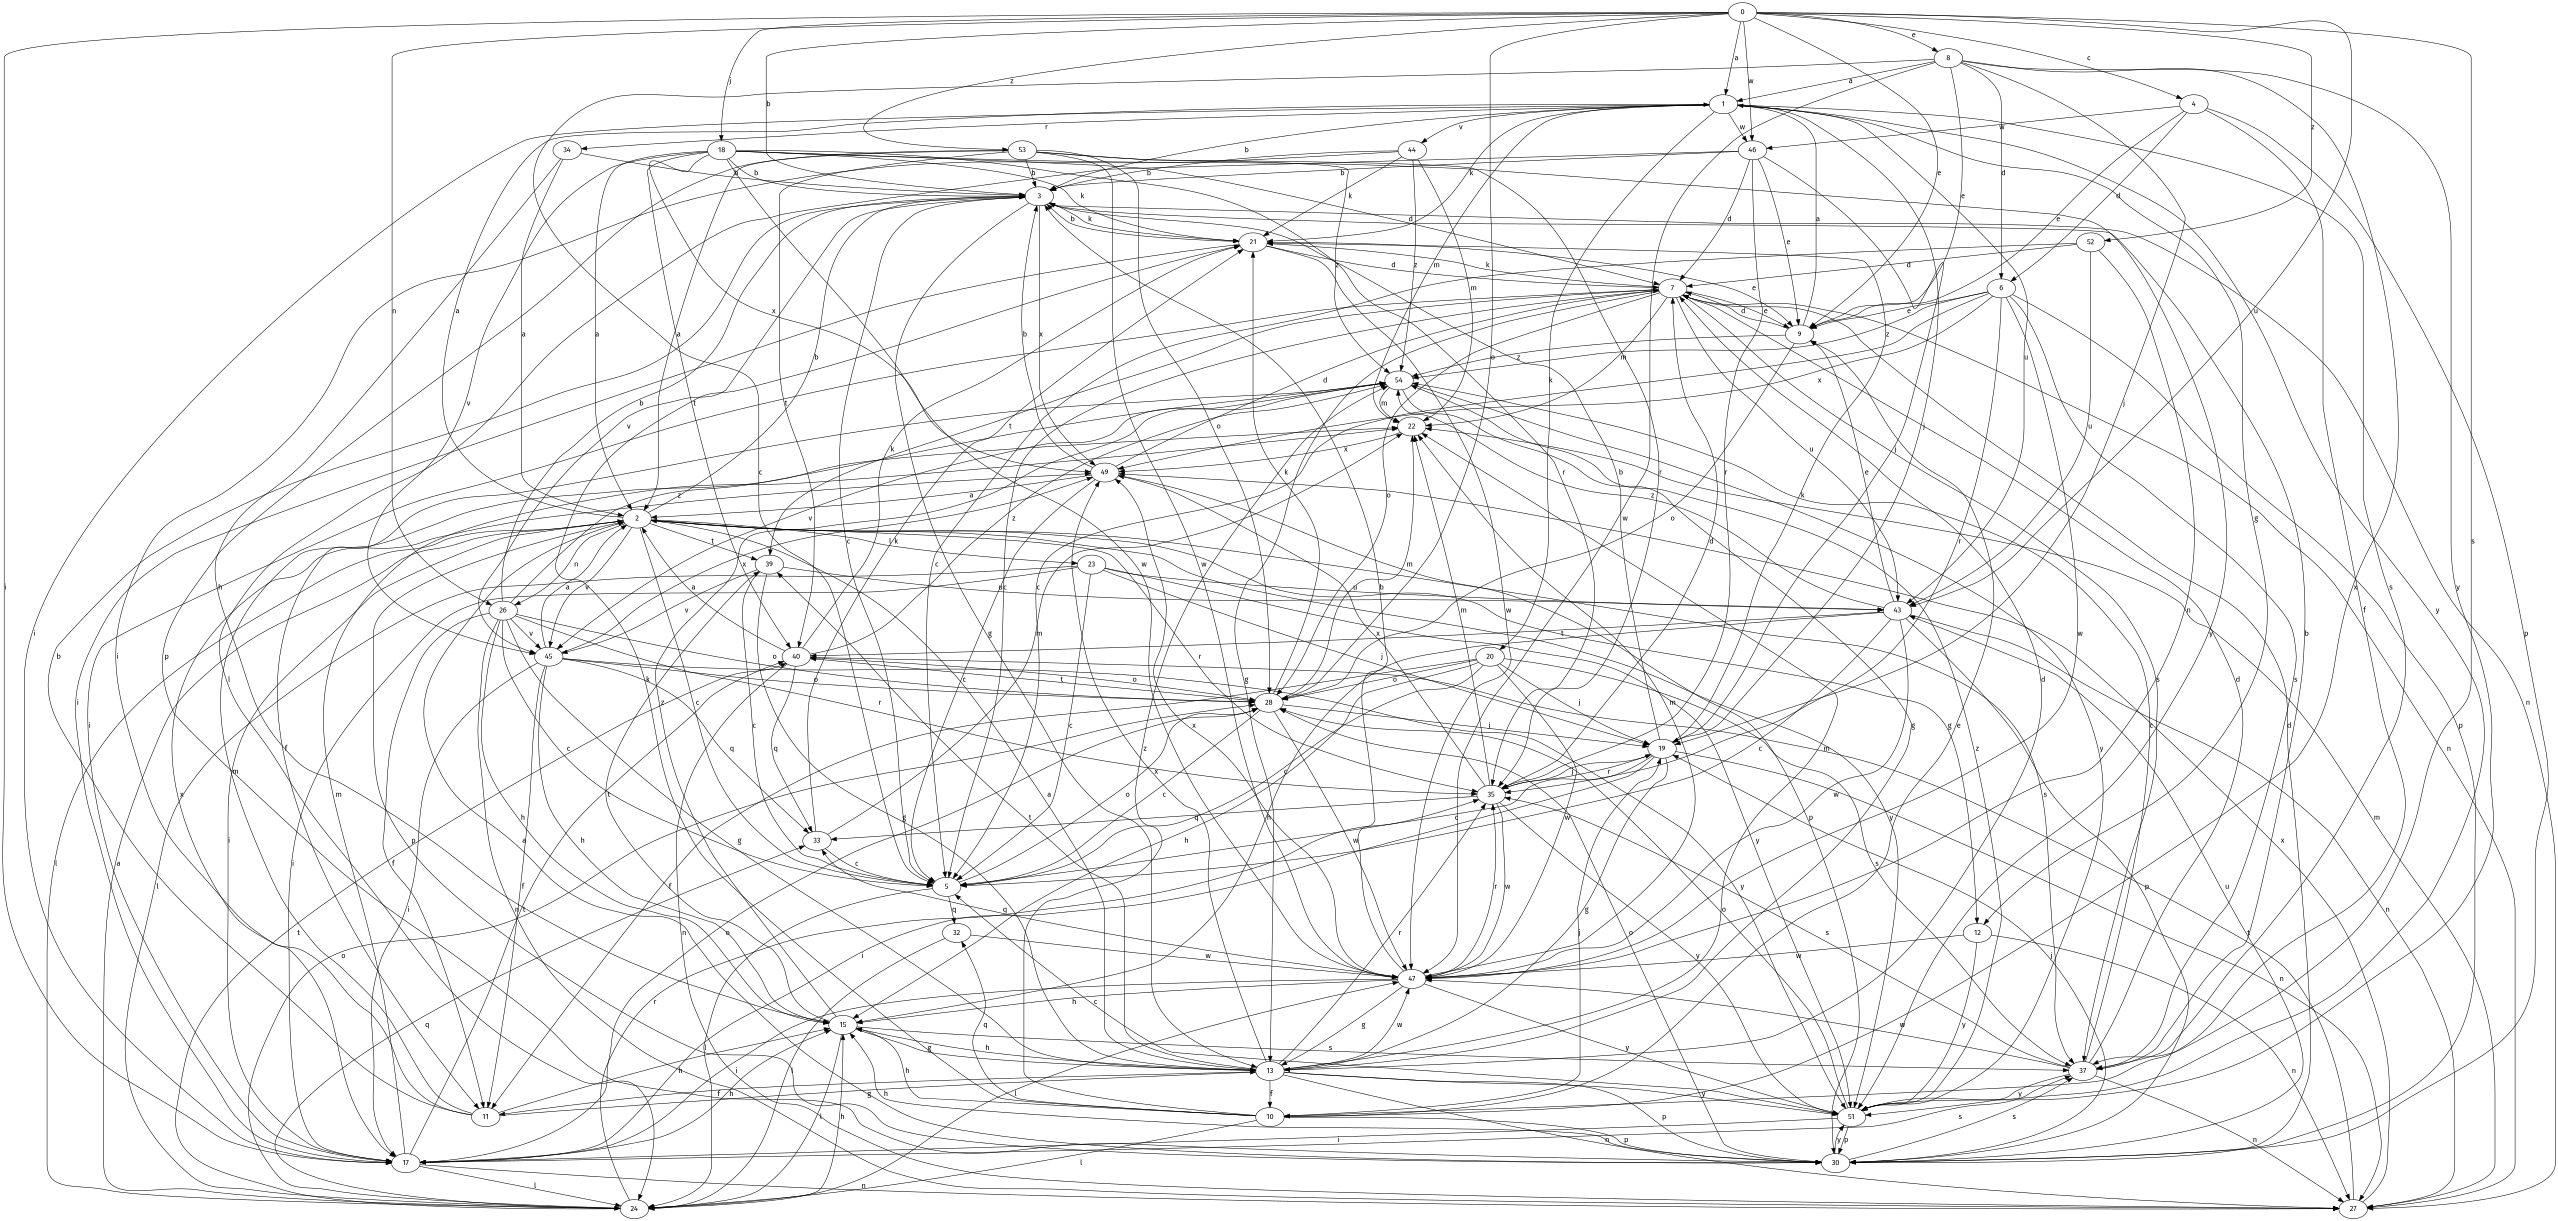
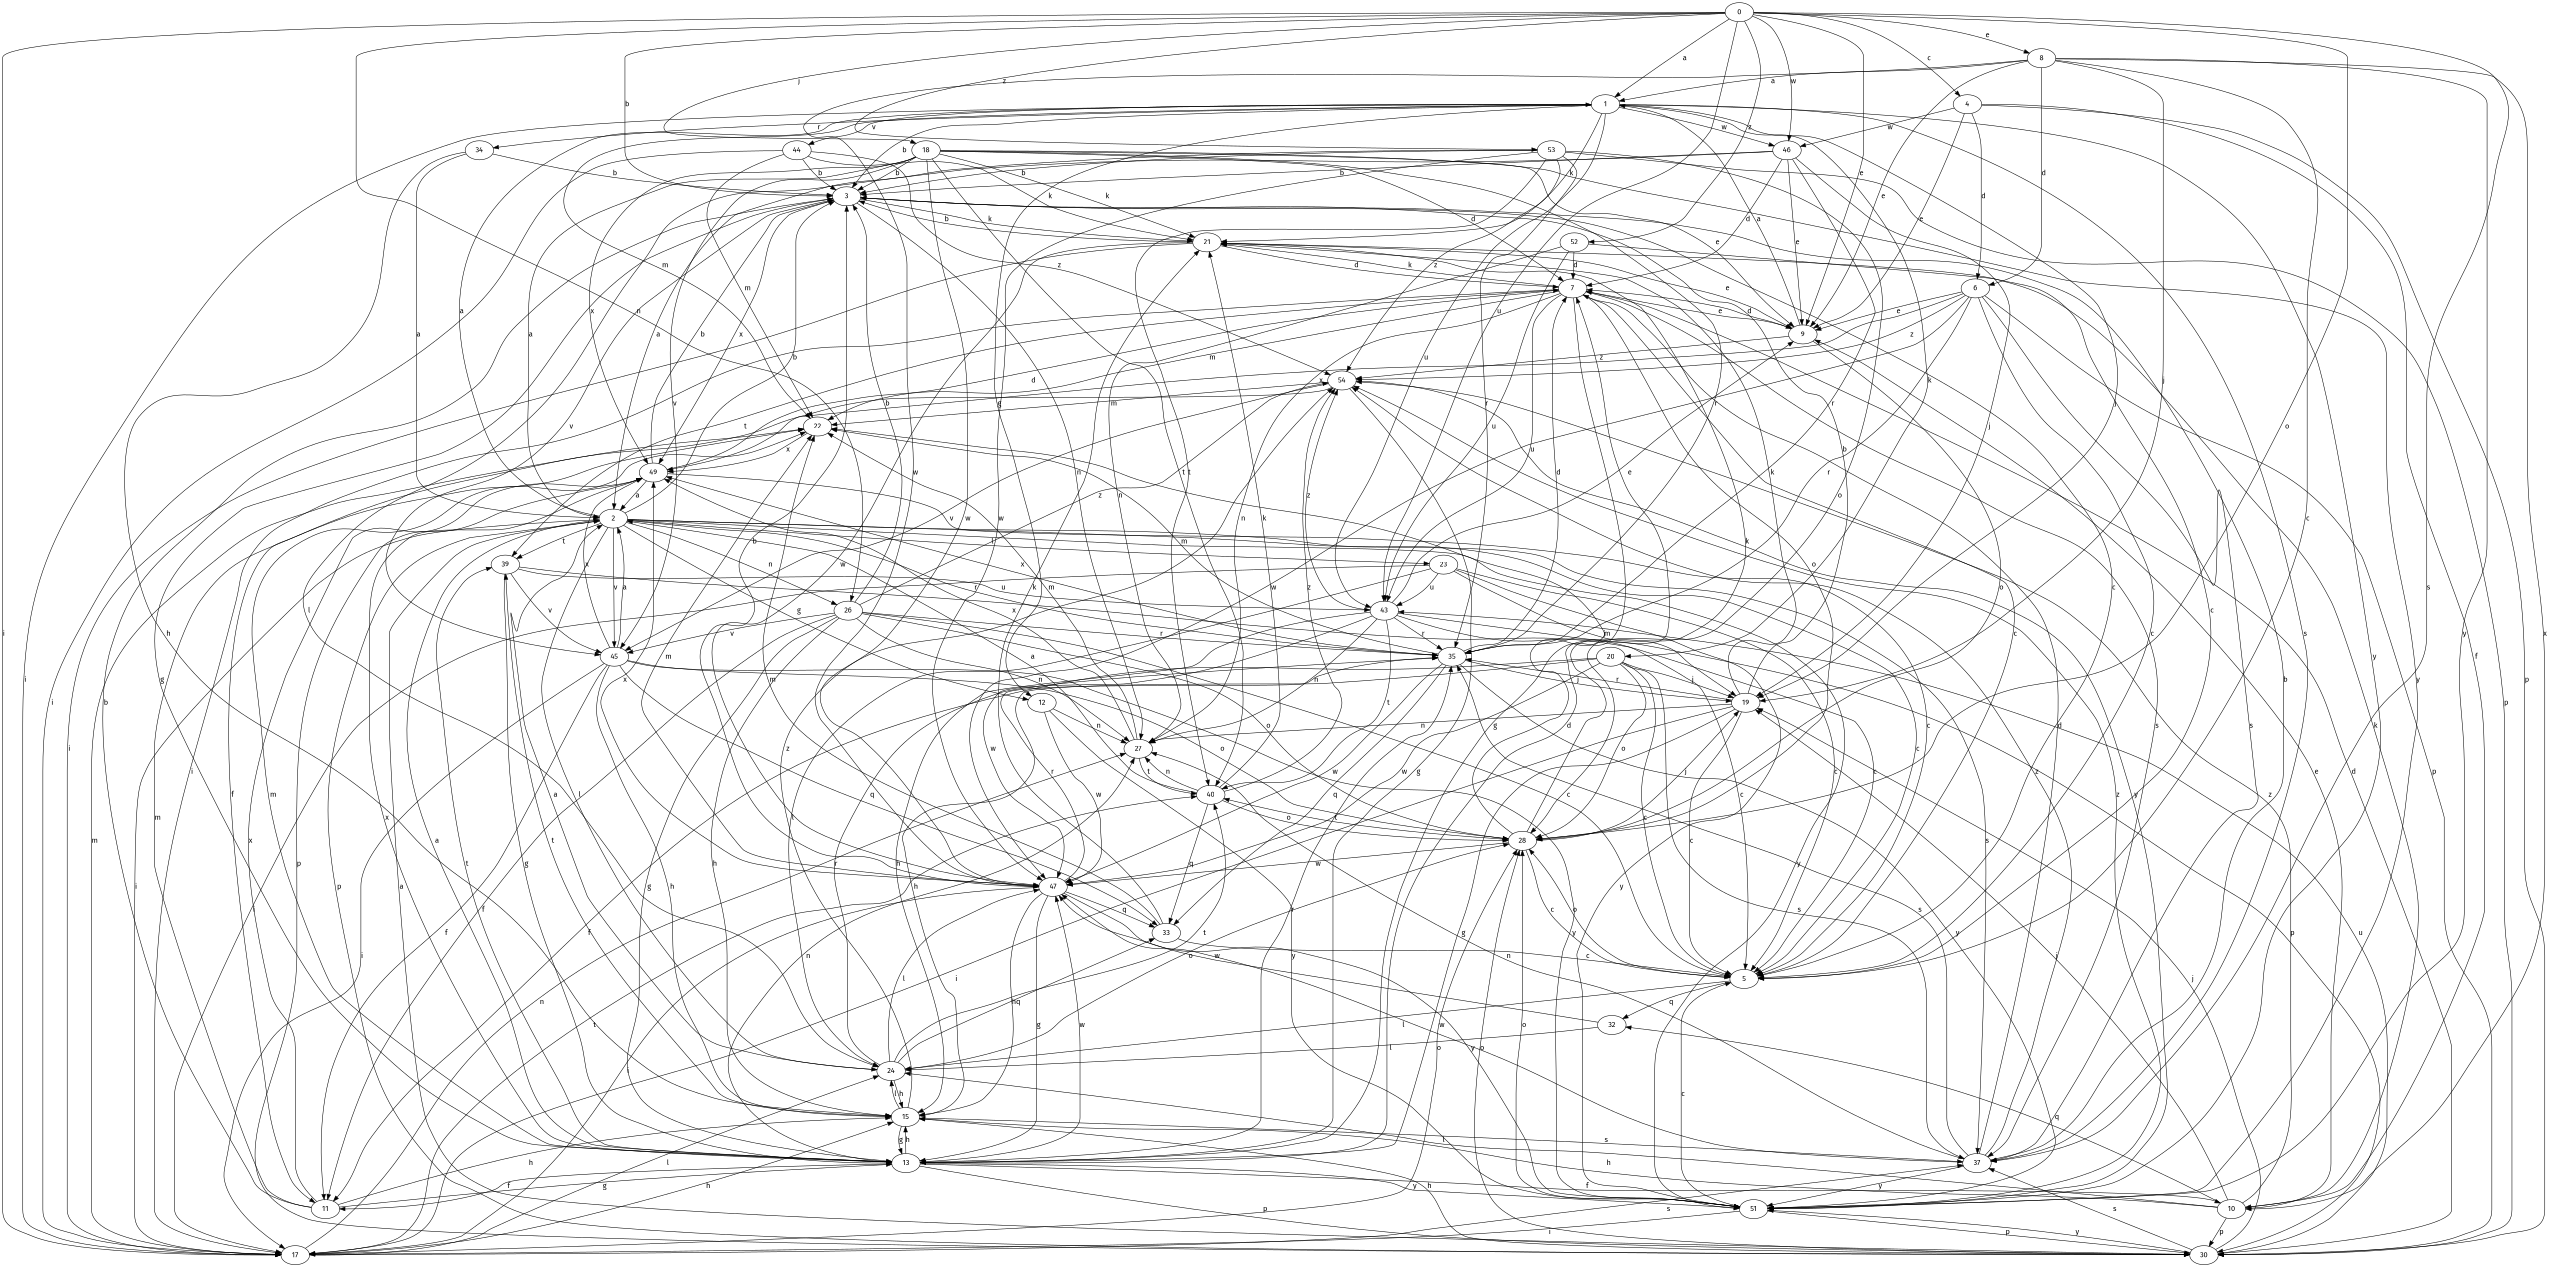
edge "18" -> "9": added, label "e"
edge "43" -> "35": added, label "r"
edge "37" -> "54": label "c" -> "z"
edge "52" -> "47": now "52" -> "27"
